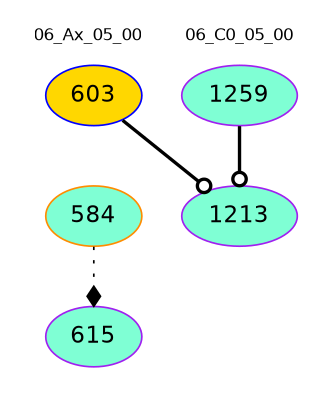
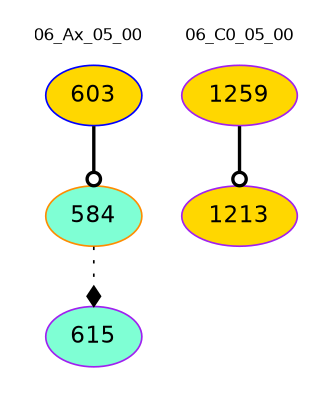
node "1259": fillcolor aquamarine -> gold
edge "603" -> "1213": now "603" -> "584"
node "1213": fillcolor aquamarine -> gold
